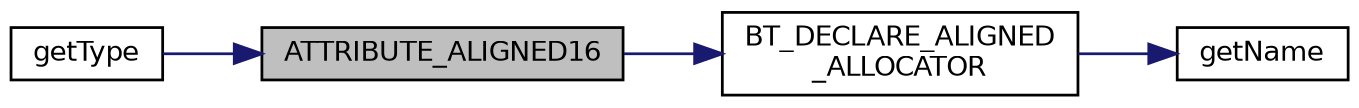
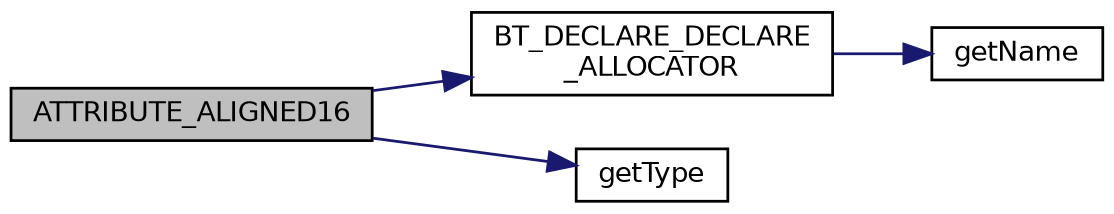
edge "getType" -> "ATTRIBUTE_ALIGNED16": reversed
node "BT_DECLARE_ALIGNED _ALLOCATOR": label "BT_DECLARE_ALIGNED _ALLOCATOR" -> "BT_DECLARE_DECLARE _ALLOCATOR"
